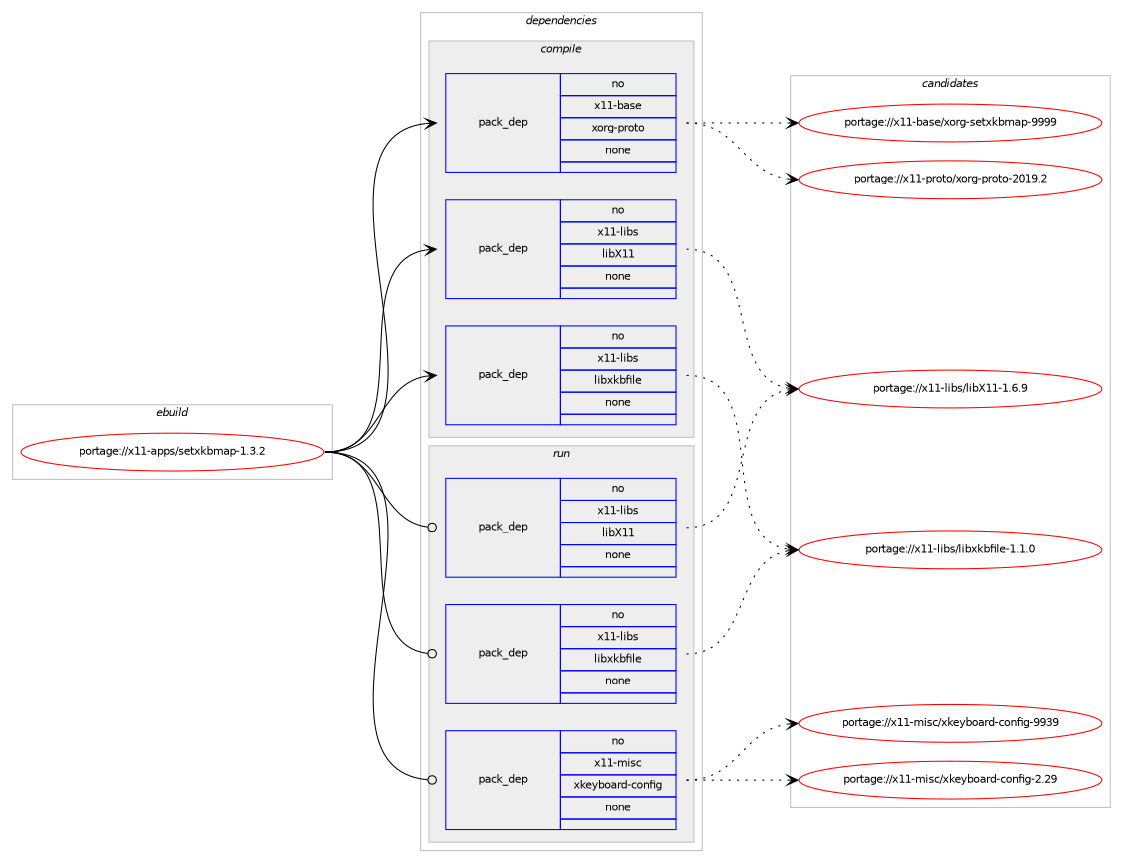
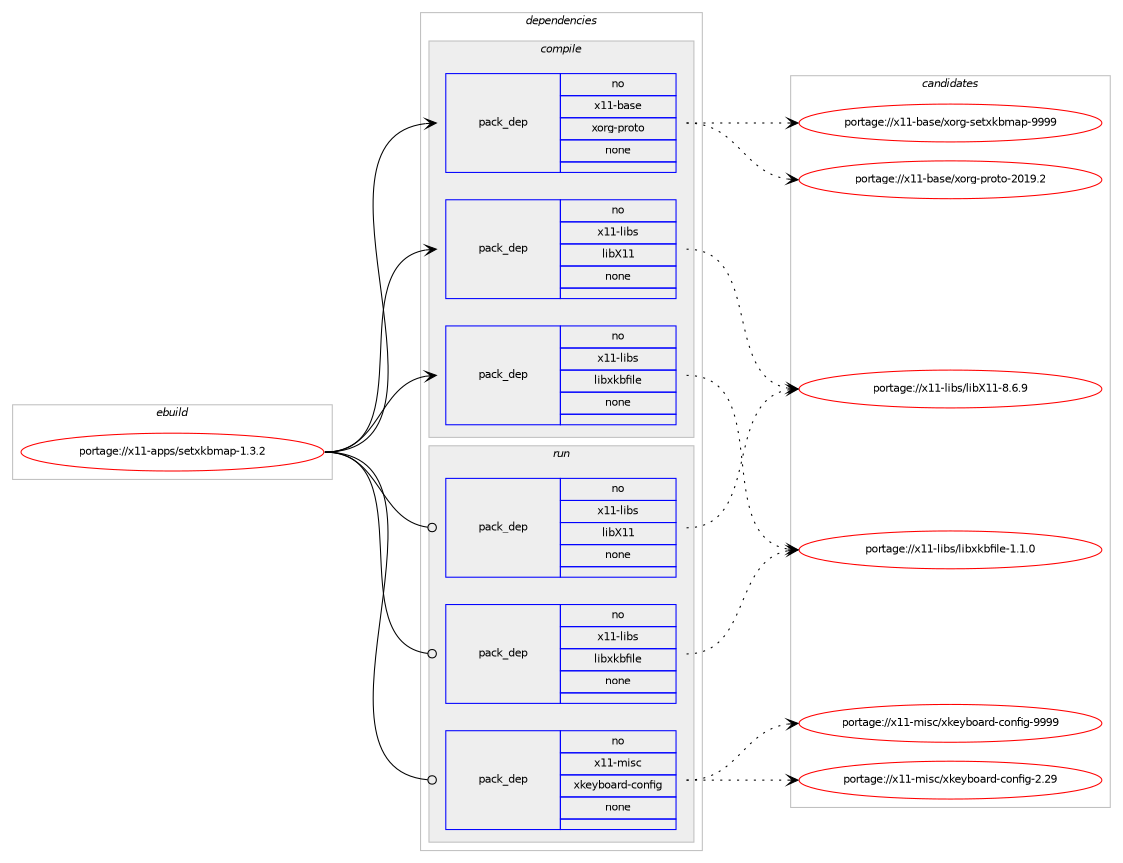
node "portage://x11-proto/xorg-proto-2019.2": label "portage://x11-proto/xorg-proto-2019.2" -> "portage://x11-base/xorg-proto-2019.2"
node "portage://x11-libs/libX11-1.6.9": label "portage://x11-libs/libX11-1.6.9" -> "portage://x11-libs/libX11-8.6.9"
node "portage://x11-misc/xkeyboard-config-9939": label "portage://x11-misc/xkeyboard-config-9939" -> "portage://x11-misc/xkeyboard-config-9999"
